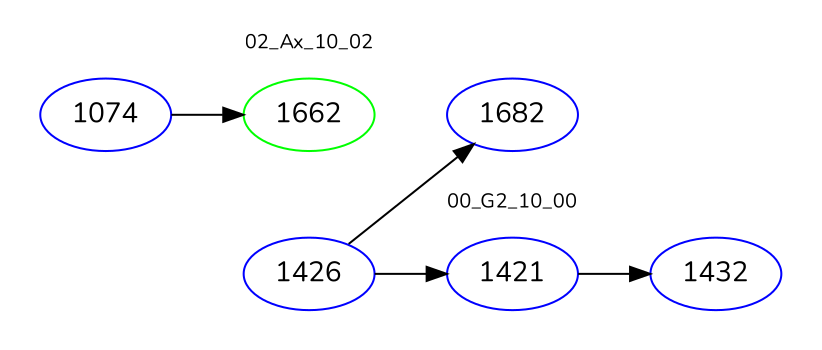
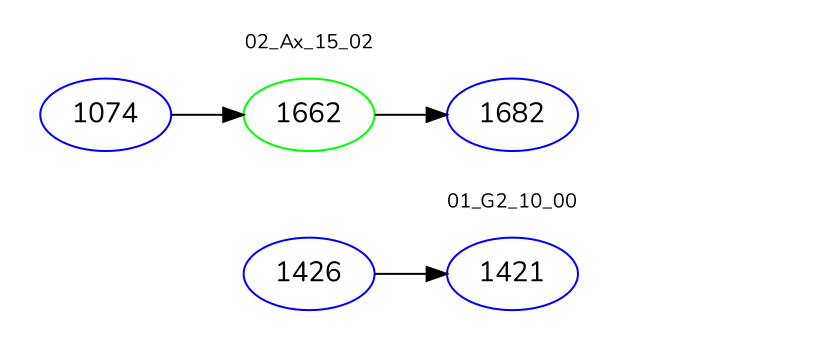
cluster "02_Ax_10_02": label "02_Ax_10_02" -> "02_Ax_15_02"
edge "1426" -> "1682": now "1662" -> "1682"
cluster "00_G2_10_00": label "00_G2_10_00" -> "01_G2_10_00"
node "1432": removed
